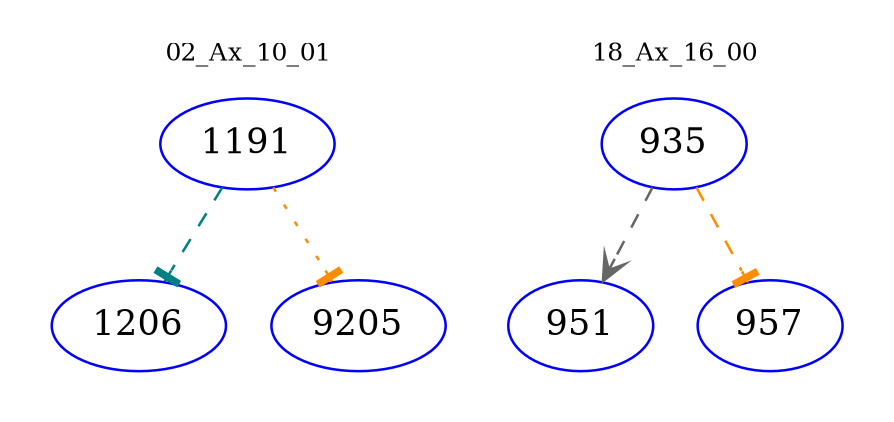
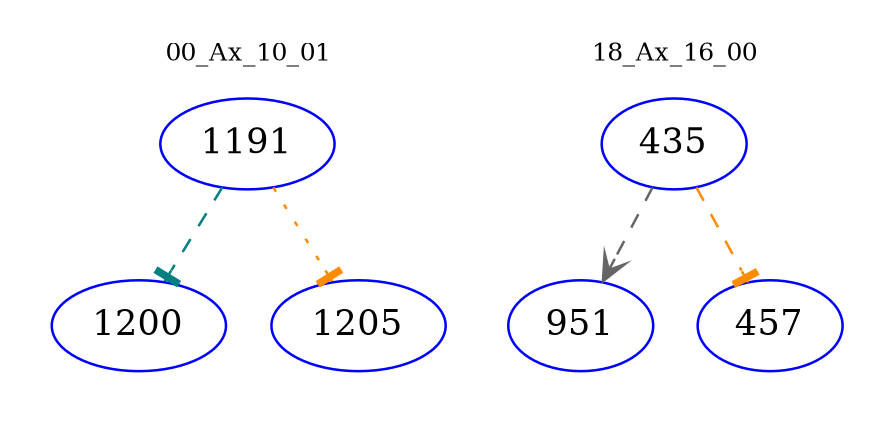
cluster "02_Ax_10_01": label "02_Ax_10_01" -> "00_Ax_10_01"
node "935": label "935" -> "435"
node "1206": label "1206" -> "1200"
node "9205": label "9205" -> "1205"
node "957": label "957" -> "457"
